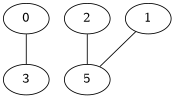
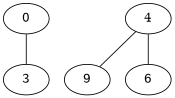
node "2": removed
node "1": label "1" -> "4"
node "5": label "5" -> "9"
node "6": added
